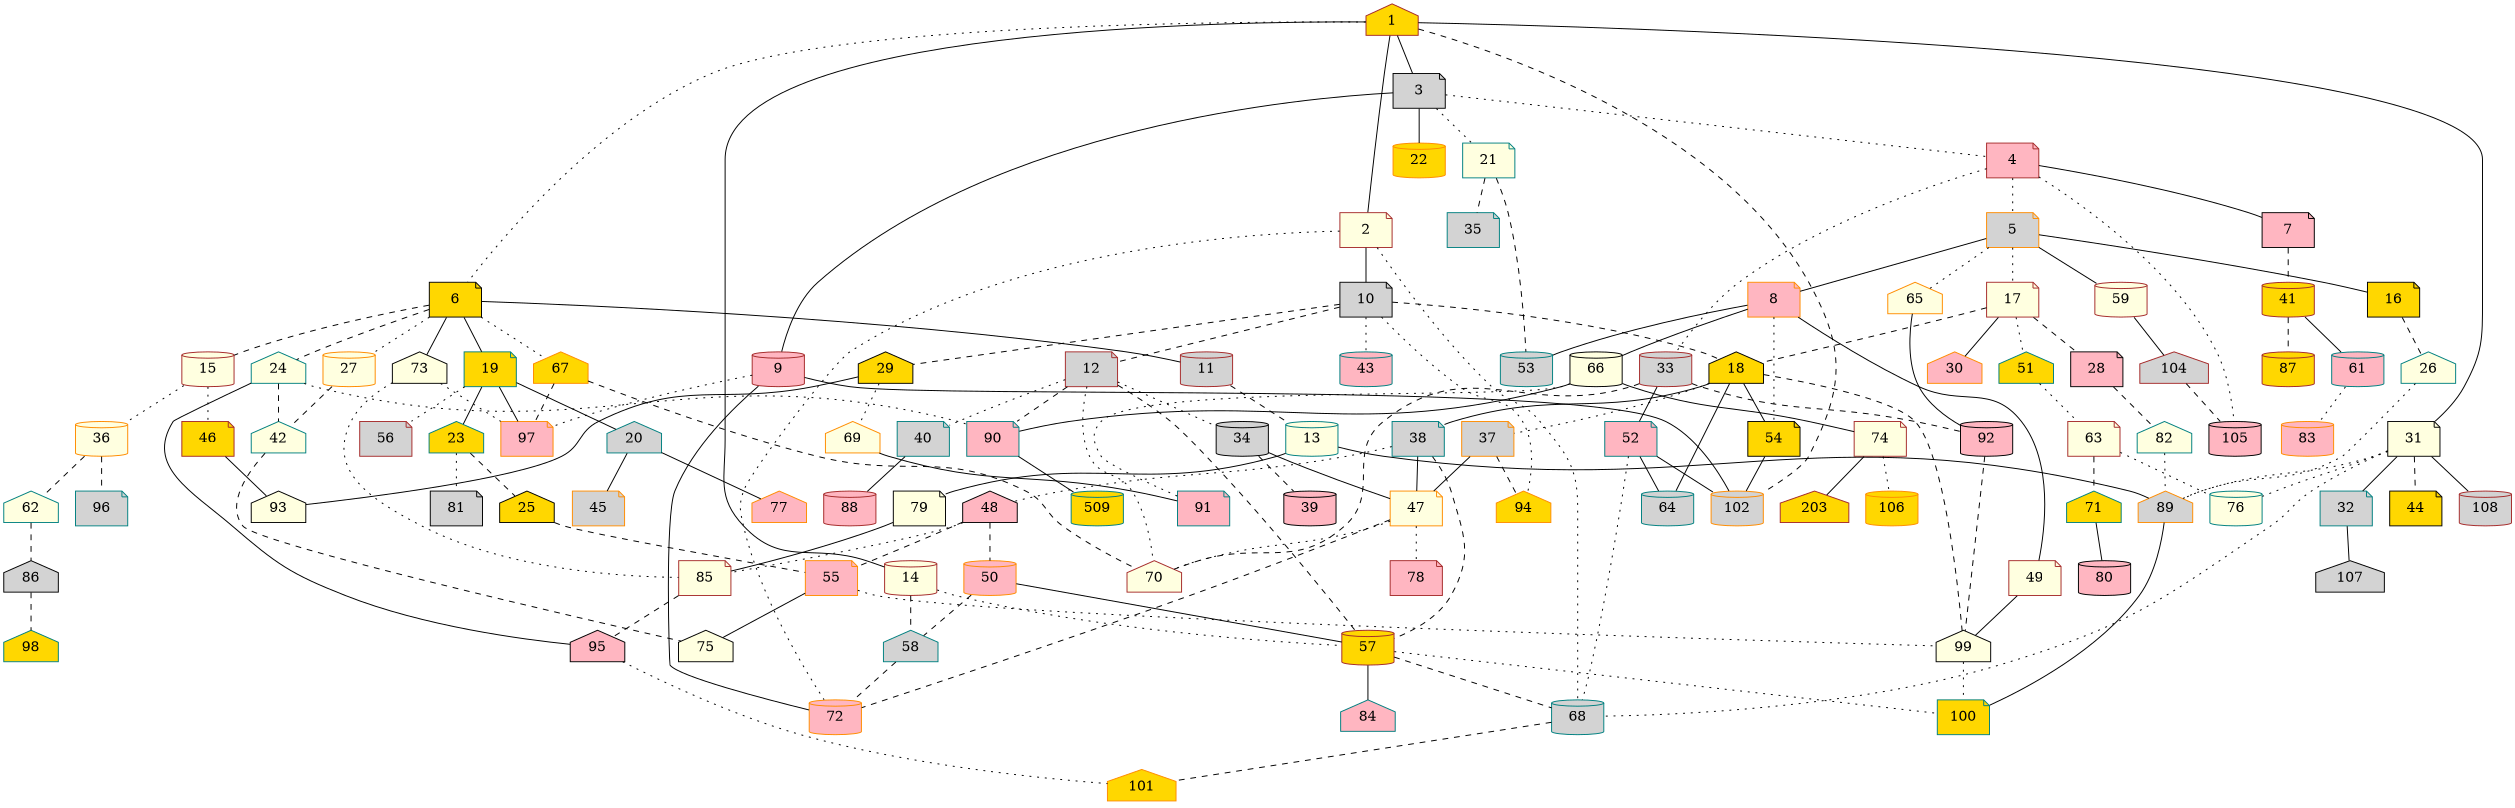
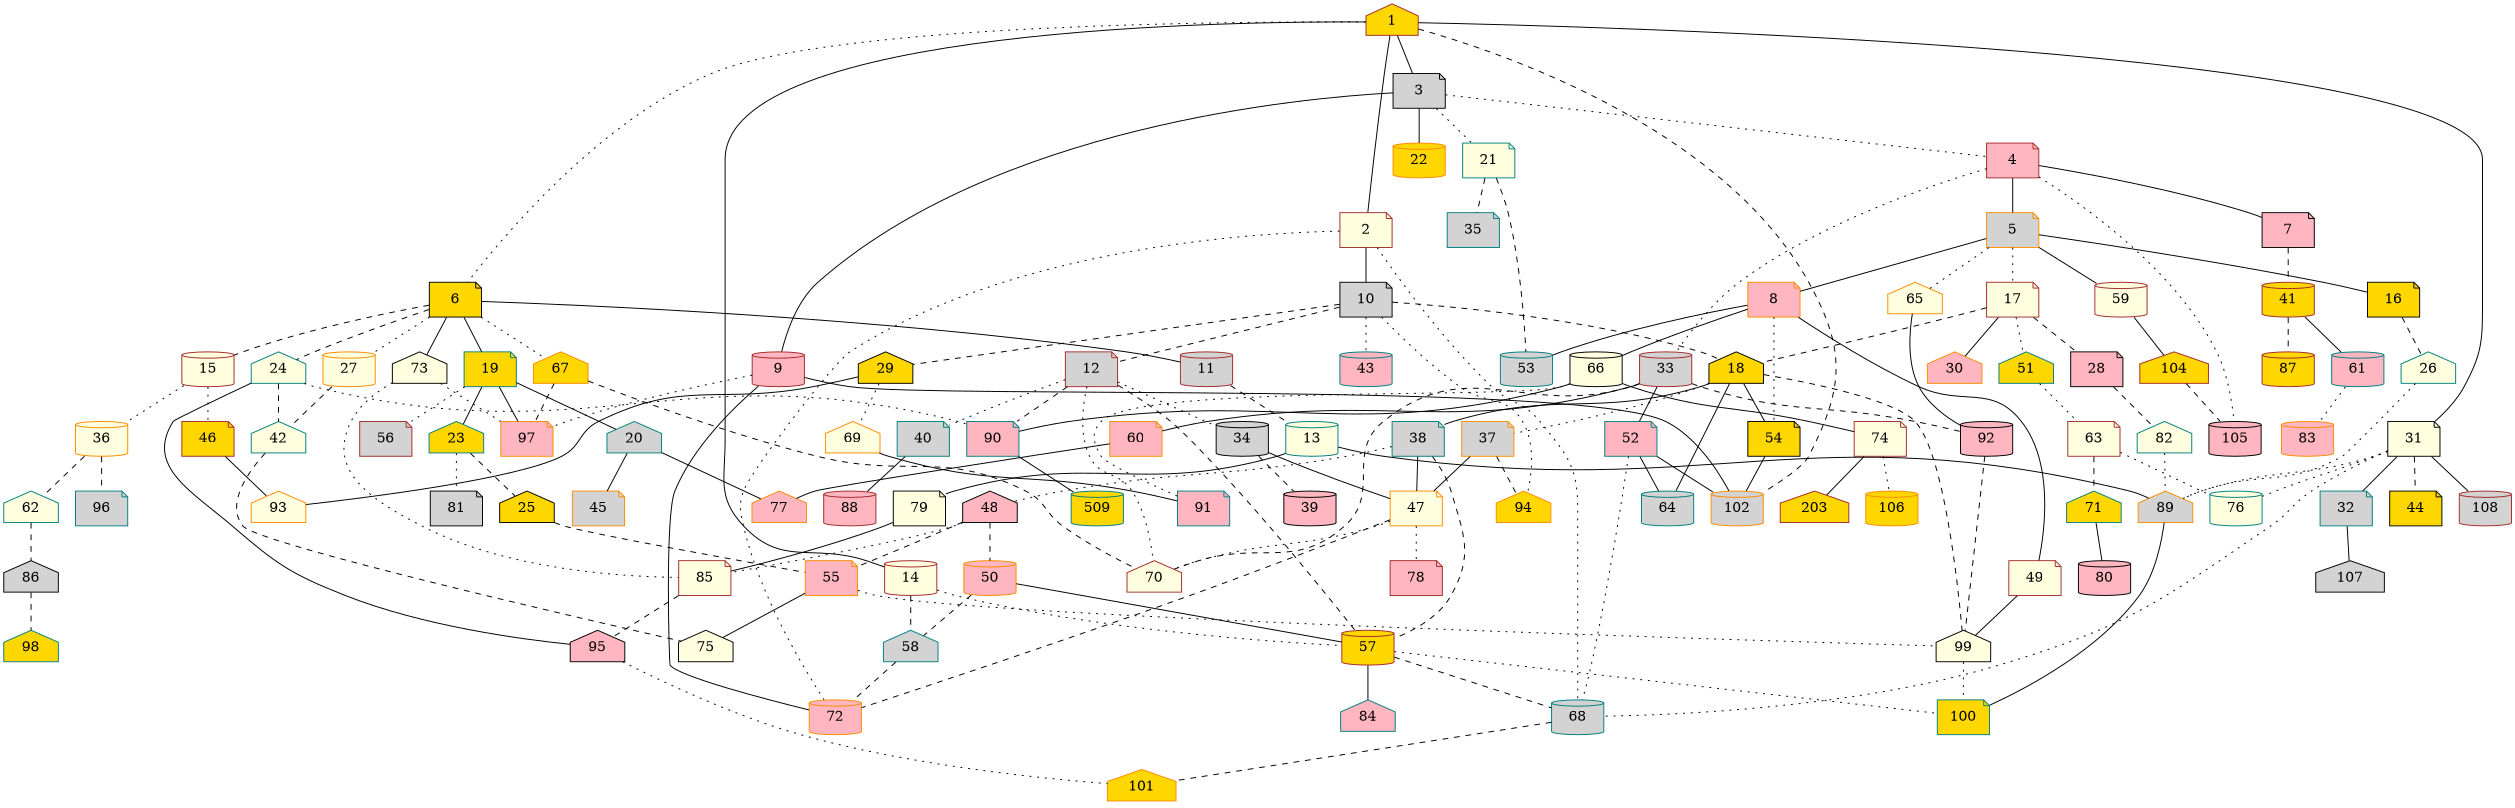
edge "4" -- "5": style dotted -> solid
node "104": fillcolor lightgrey -> gold
node "60": added
node "93": color black -> darkorange
